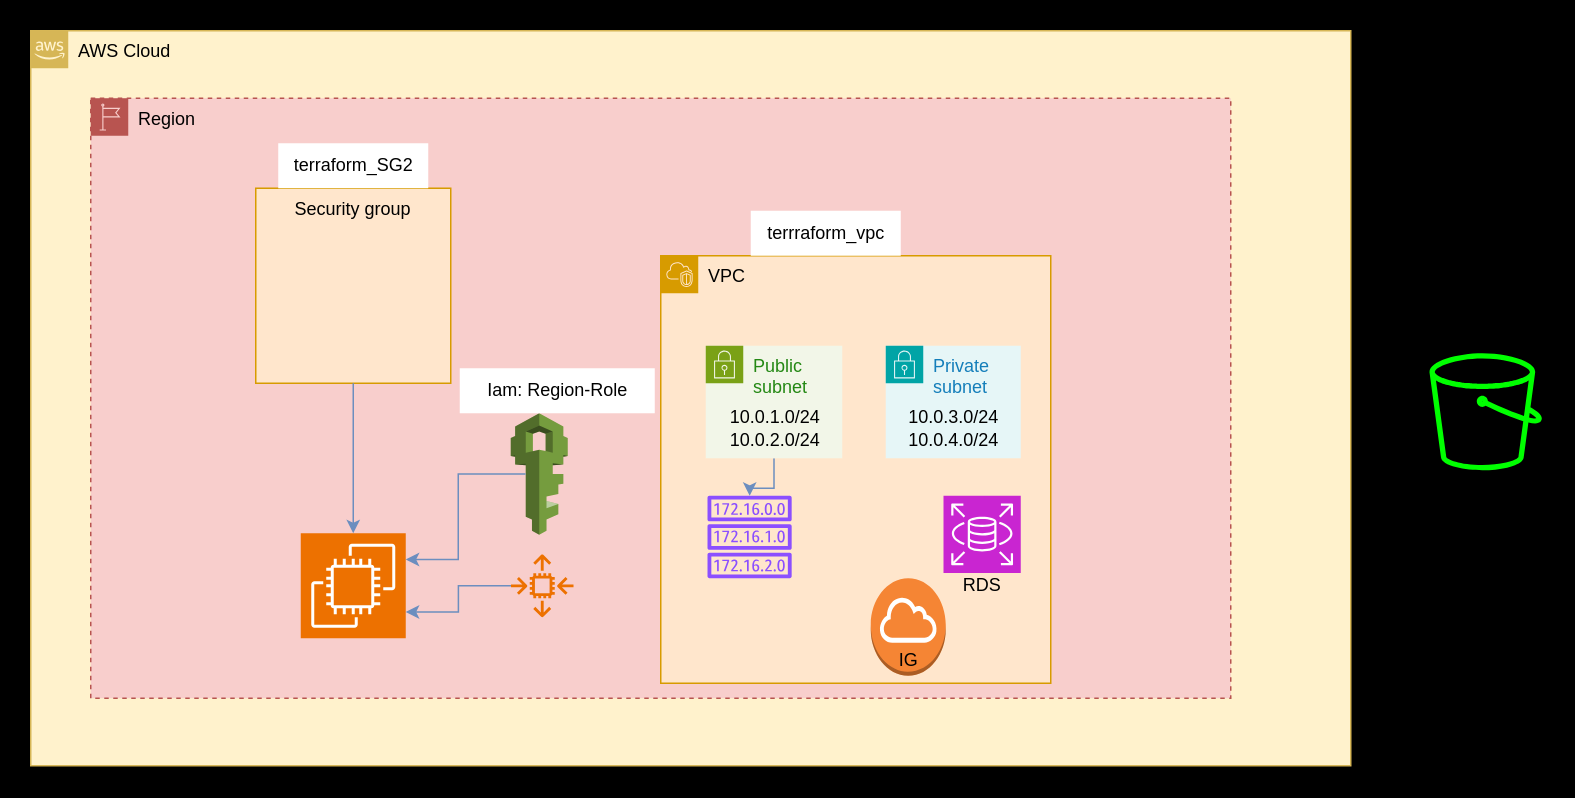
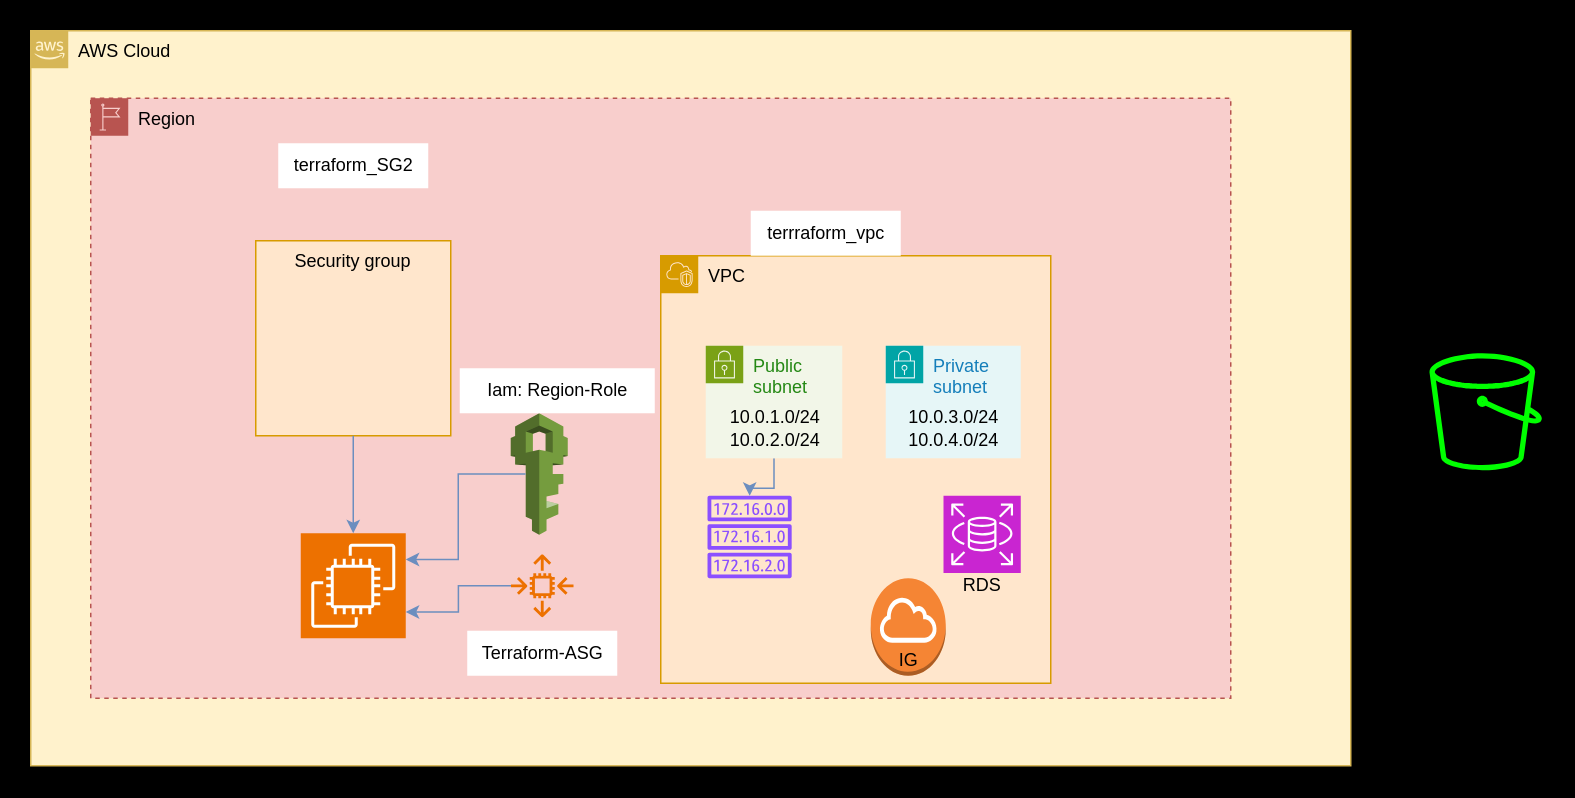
node "Security group": moved (353, 286) -> (353, 338)
node "Terraform-ASG": added
